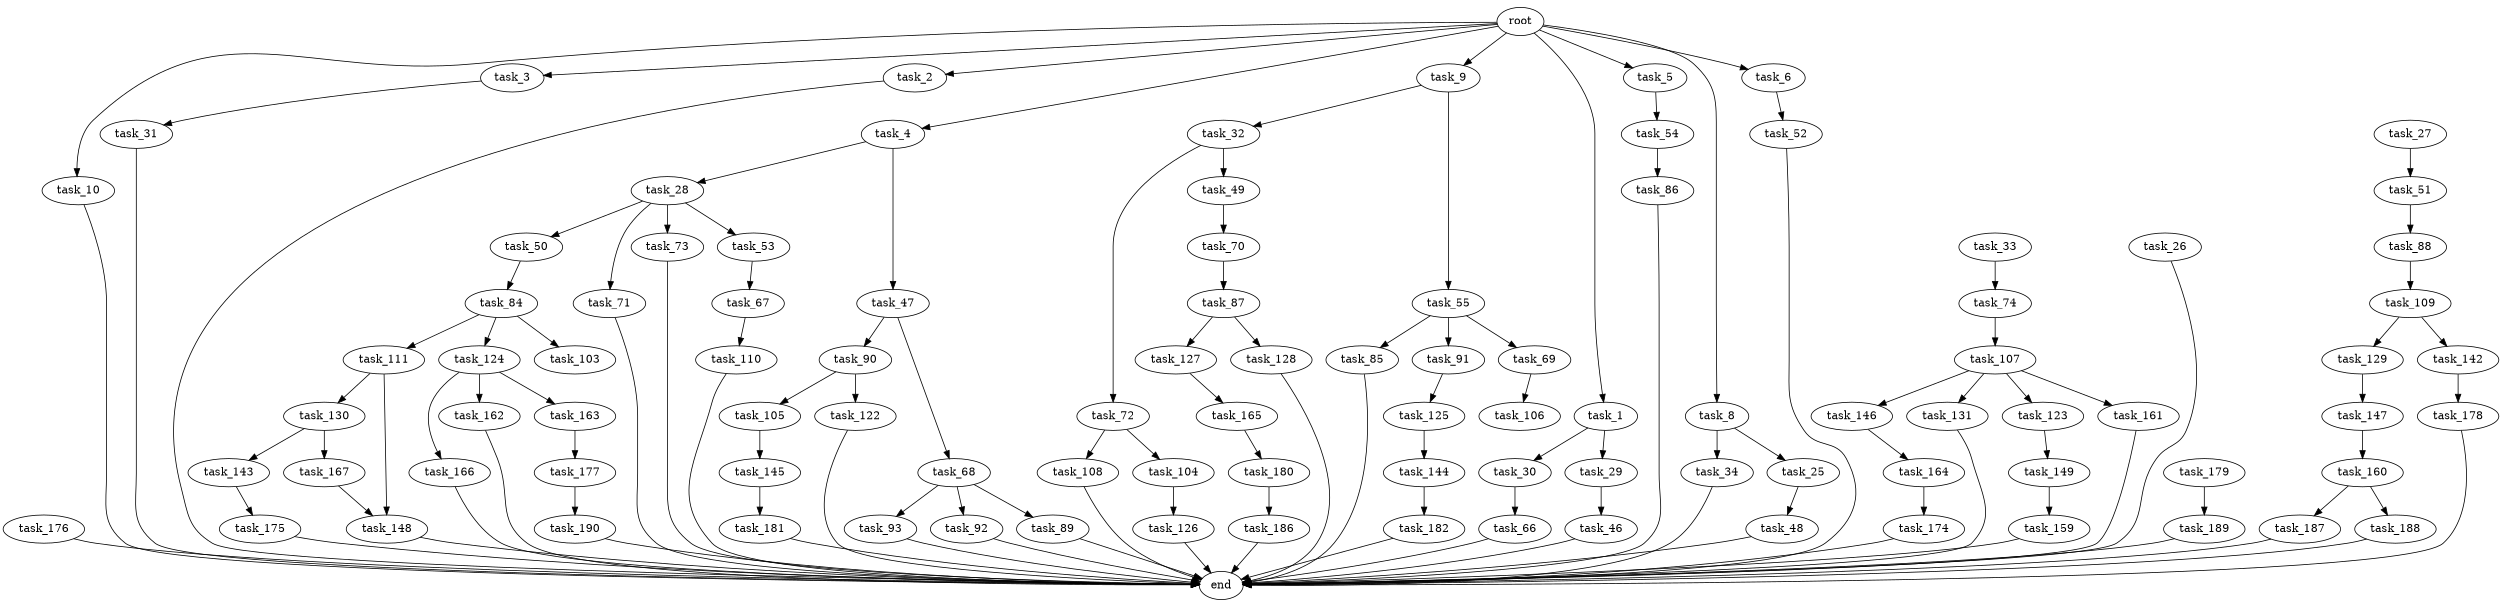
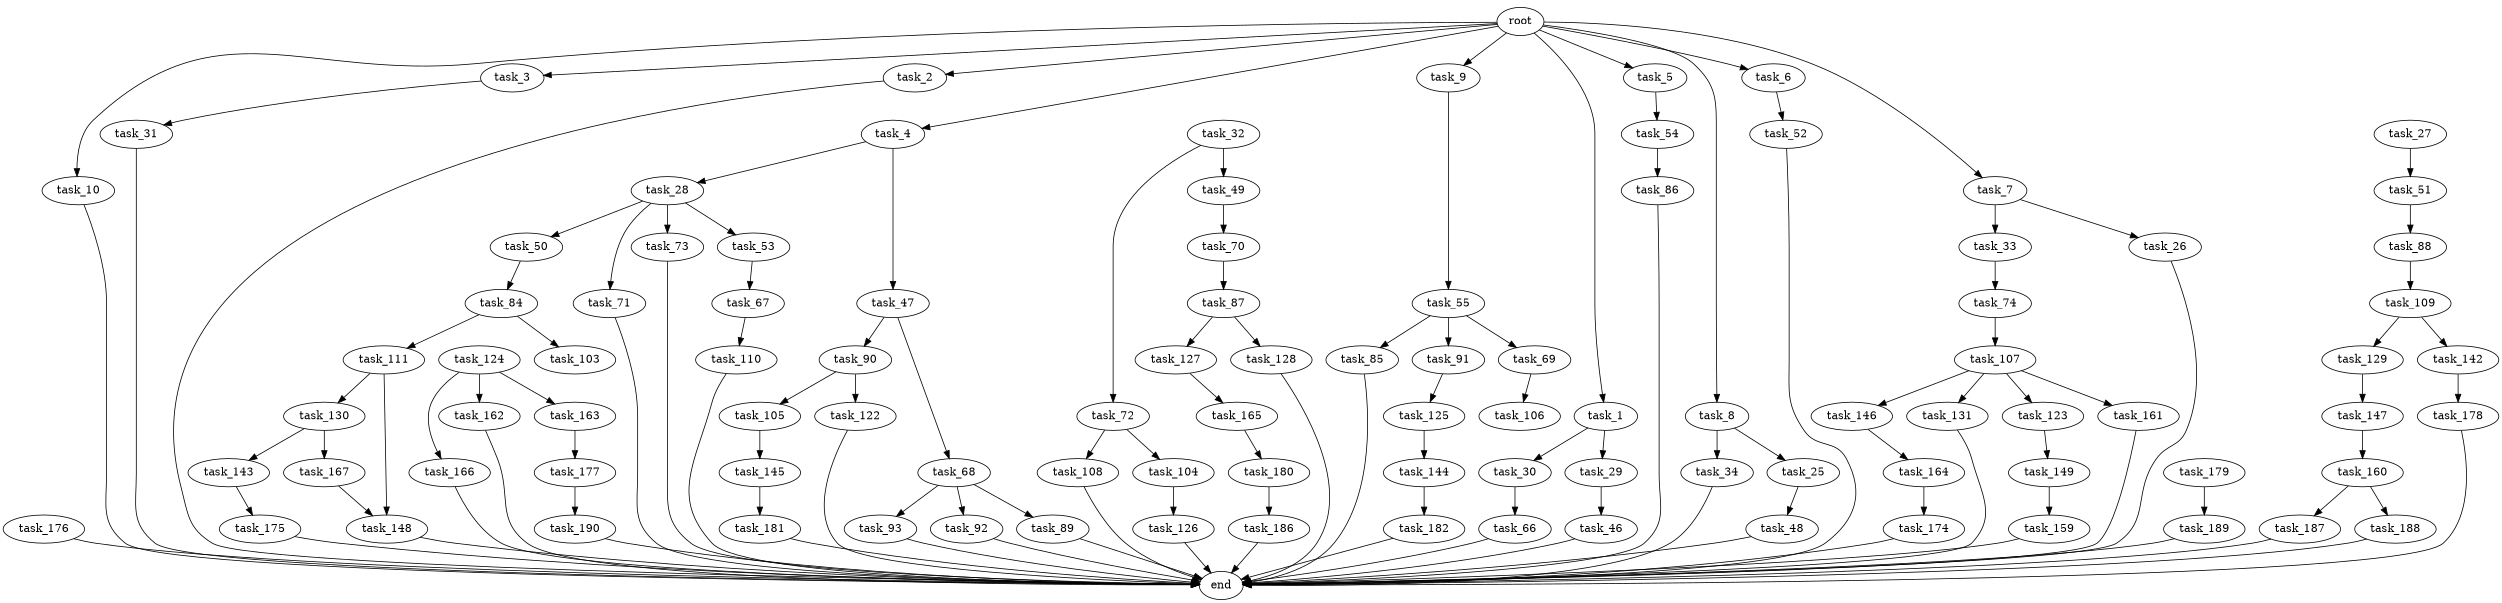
edge "task_9" -> "task_32": removed
node "task_7": added
edge "task_84" -> "task_124": removed
